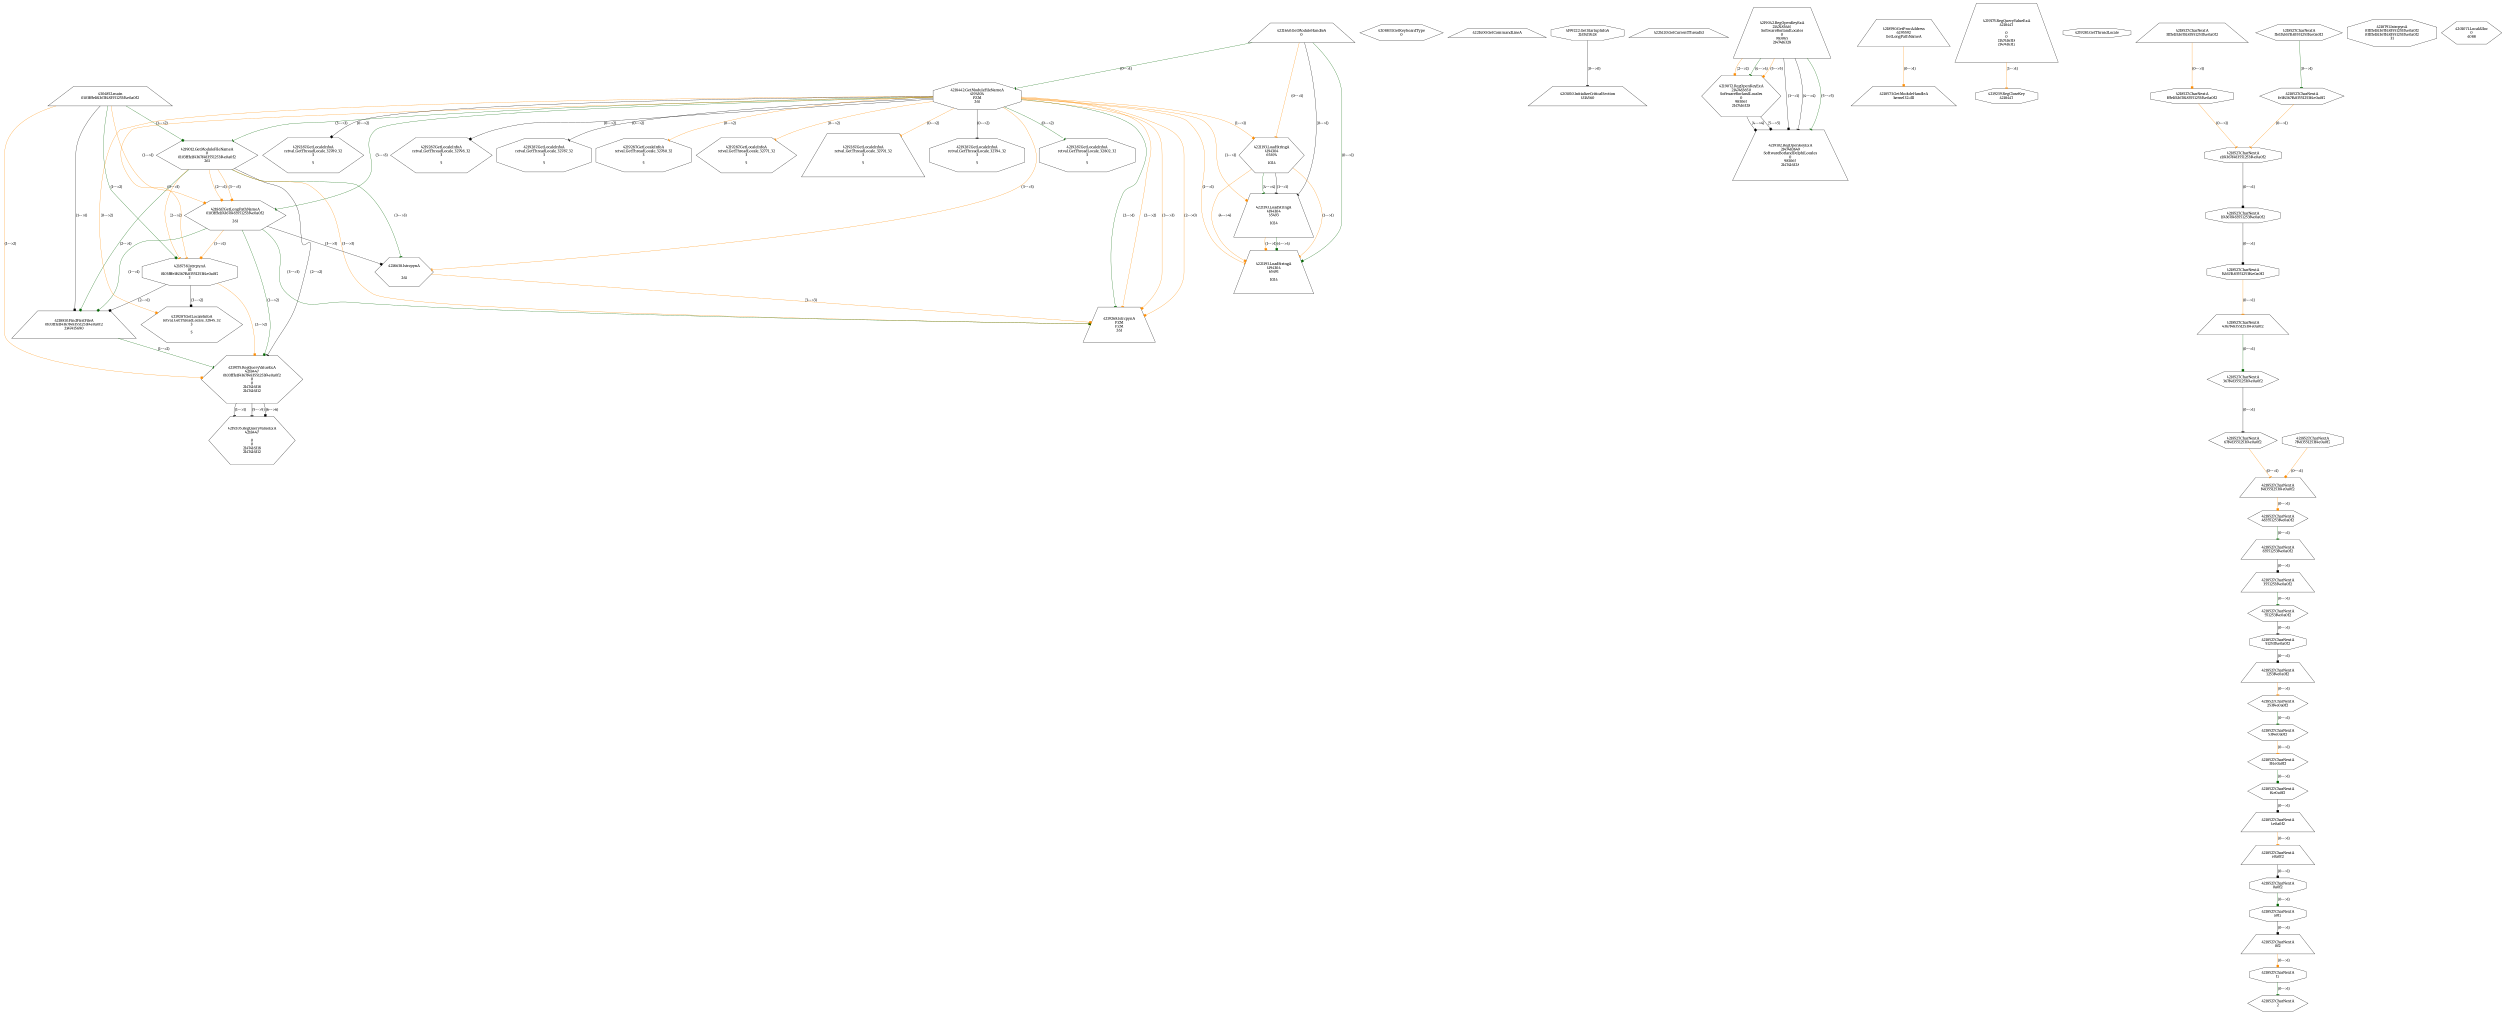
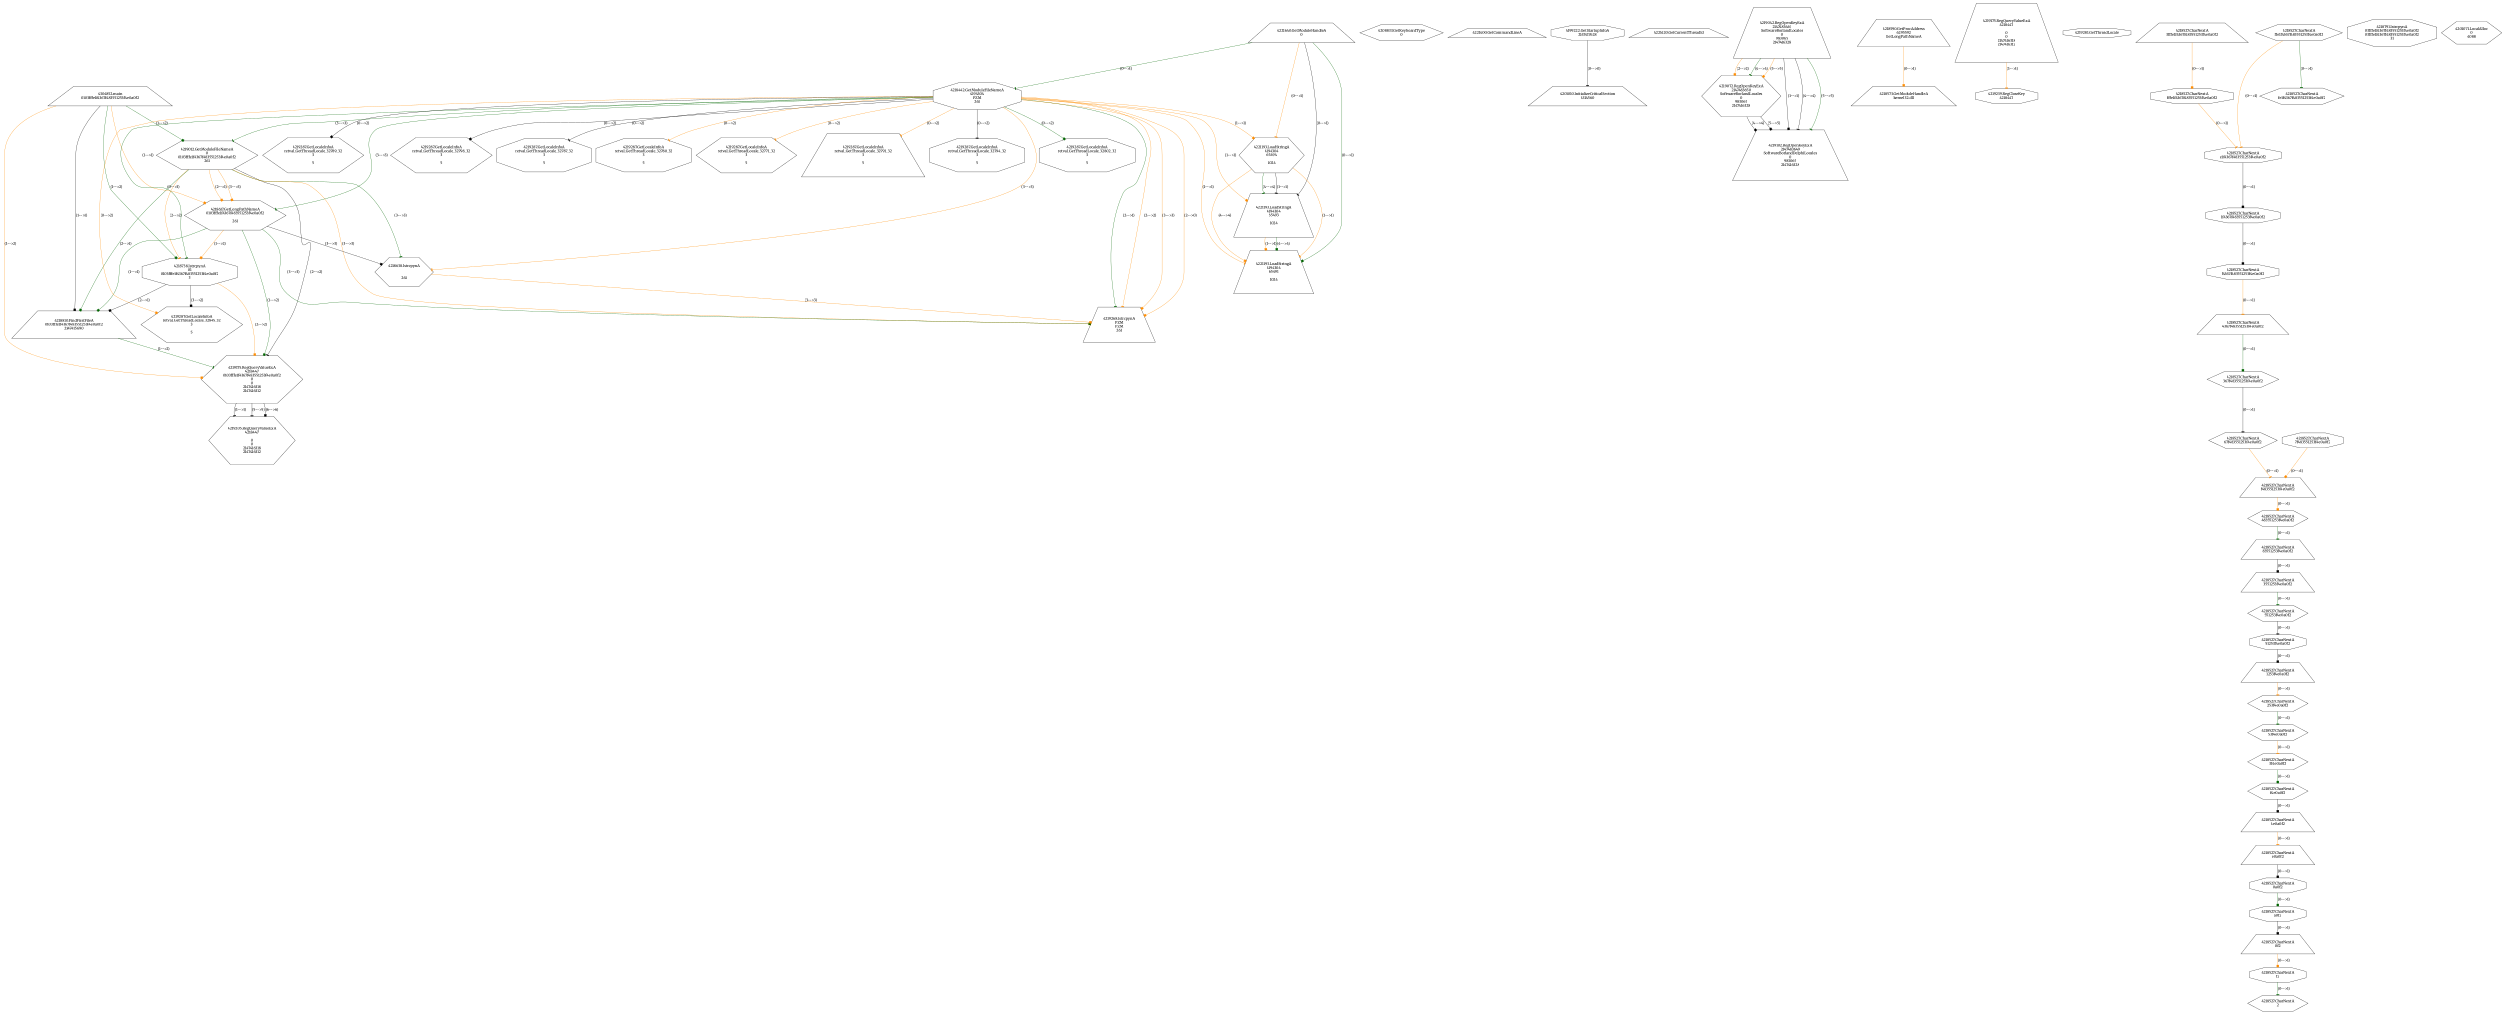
edge "4218442.GetModuleFileNameA 4194304 PZM 261" -> "4218738.lstrcpynA 01 0103fffe1f4367f483551253f4e0a0f2 3": color darkorange -> darkgreen
edge "4218442.GetModuleFileNameA 4194304 PZM 261" -> "4219287.GetLocaleInfoA retval_GetThreadLocale_32802_32 3 5": arrowhead tee -> box
edge "4218527.CharNextA fe1f4367f483551253f4e0a0f2" -> "4218527.CharNextA e1f4367f483551253f4e0a0f2": now "4218527.CharNextA ffe1f4367f483551253f4e0a0f2" -> "4218527.CharNextA e1f4367f483551253f4e0a0f2"
